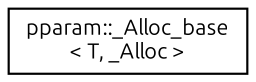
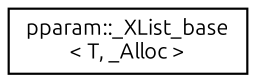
node "pparam::_Alloc_base < T, _Alloc >": label "pparam::_Alloc_base < T, _Alloc >" -> "pparam::_XList_base < T, _Alloc >"
